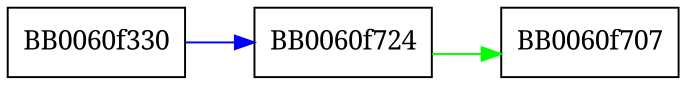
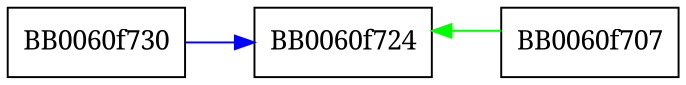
node "BB0060f330": label "BB0060f330" -> "BB0060f730"
edge "BB0060f724" -> "BB0060f707": reversed
